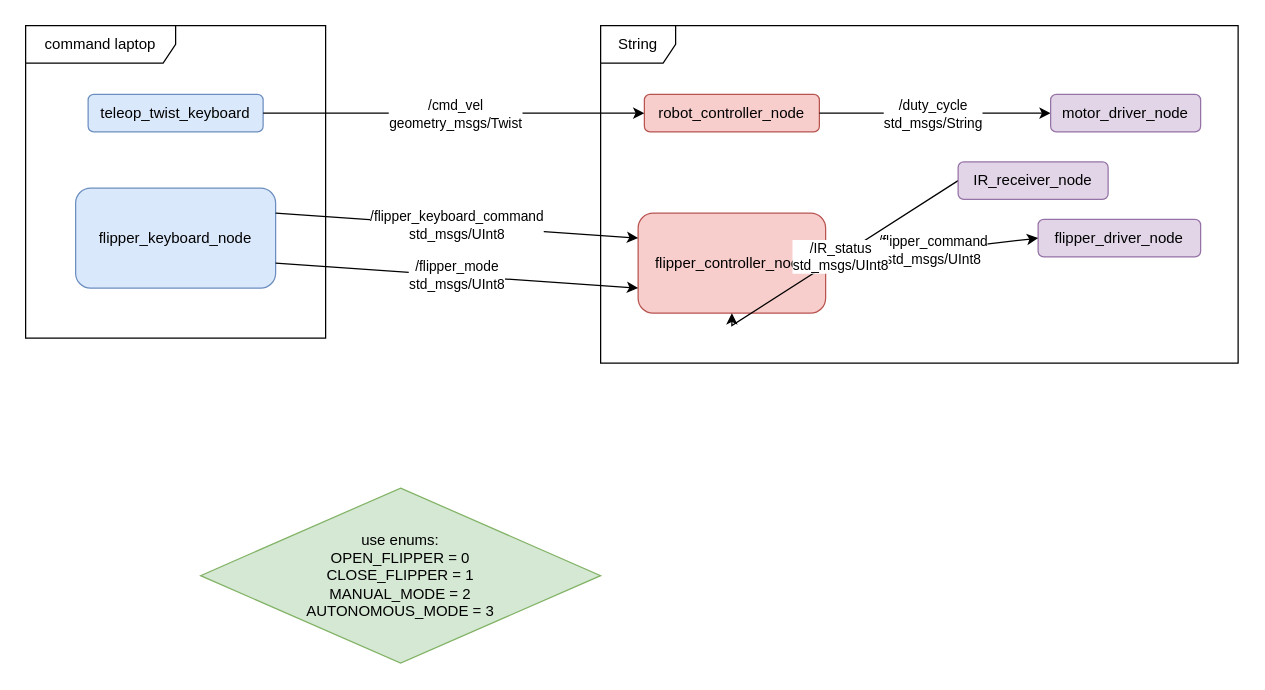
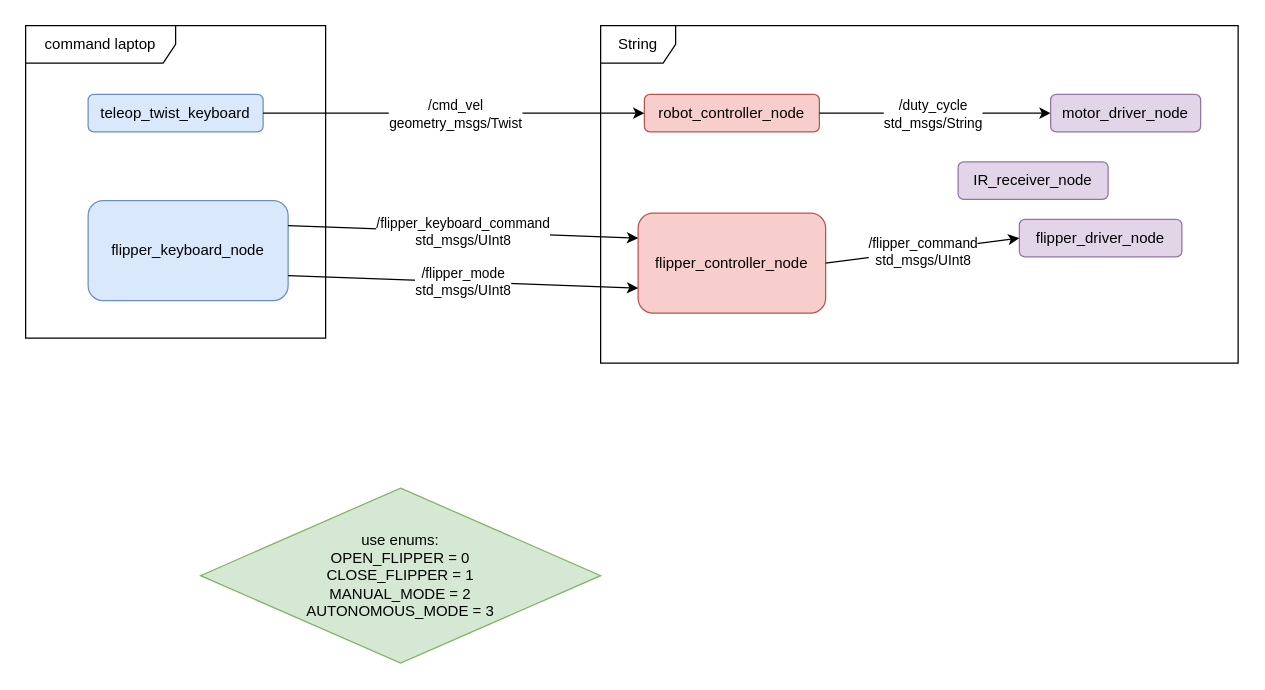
edge "IR_receiver_node" -> "flipper_controller_node": removed, label "/IR_status std_msgs/UInt8"
node "flipper_keyboard_node": moved (176, 238) -> (188, 251)
node "flipper_driver_node": moved (1119, 238) -> (1101, 238)
